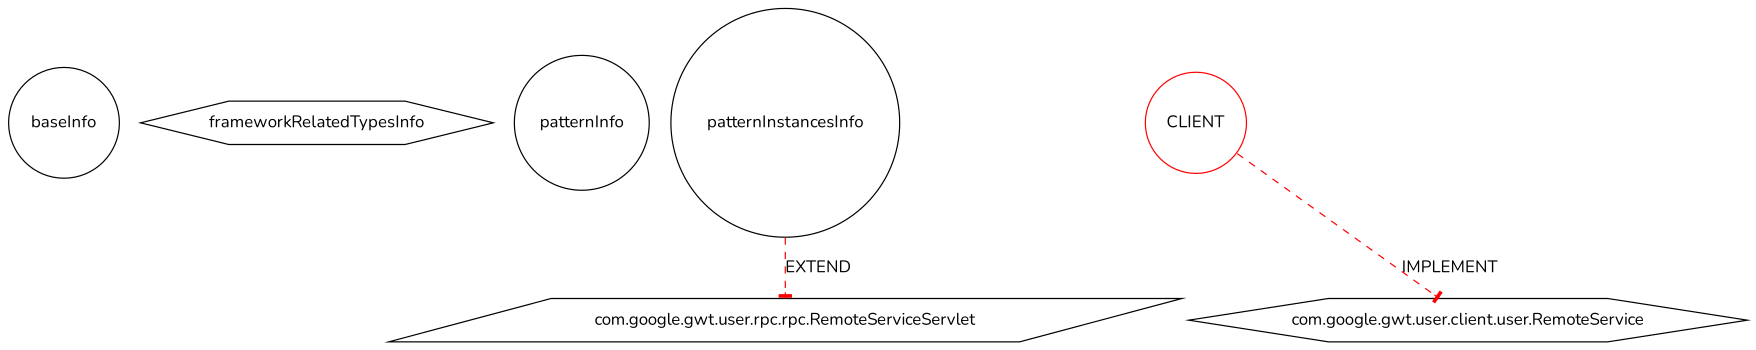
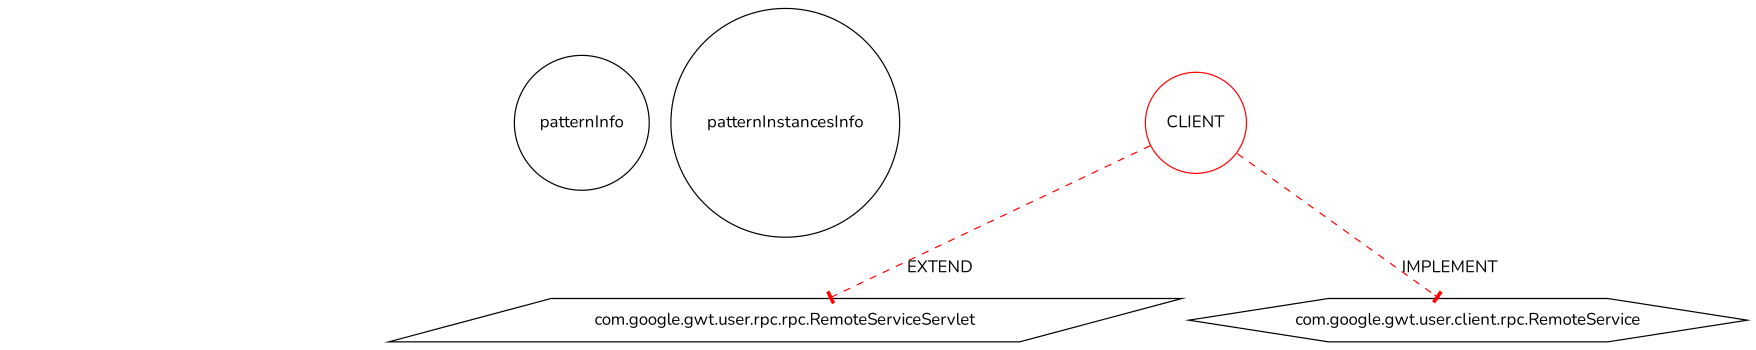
node "baseInfo": removed
node "frameworkRelatedTypesInfo": removed
edge "patternInstancesInfo" -> "com.google.gwt.user.rpc.rpc.RemoteServiceServlet": now "CLIENT" -> "com.google.gwt.user.rpc.rpc.RemoteServiceServlet"
node "com.google.gwt.user.client.user.RemoteService": label "com.google.gwt.user.client.user.RemoteService" -> "com.google.gwt.user.client.rpc.RemoteService"
